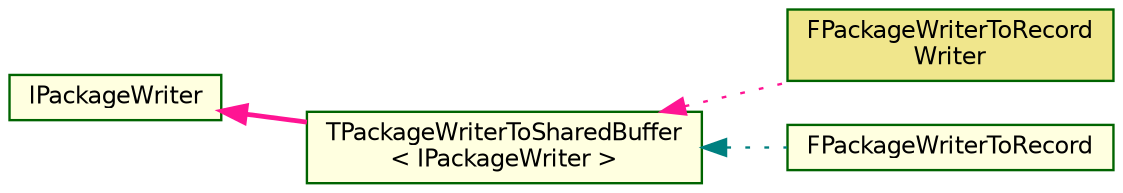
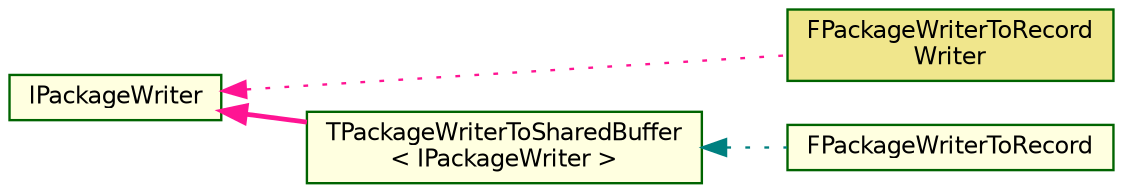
edge "FPackageWriterToRecord Writer" -> "TPackageWriterToSharedBuffer < IPackageWriter >": now "FPackageWriterToRecord Writer" -> "IPackageWriter"
